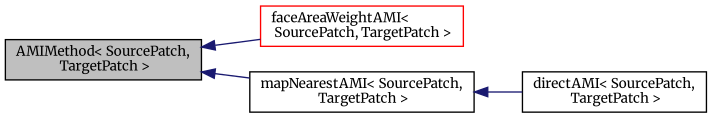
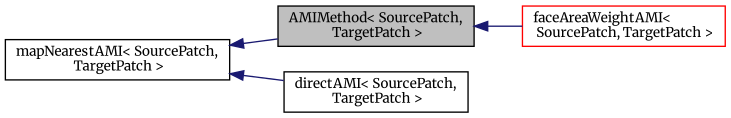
edge "mapNearestAMI< SourcePatch, TargetPatch >" -> "AMIMethod< SourcePatch, TargetPatch >": reversed
